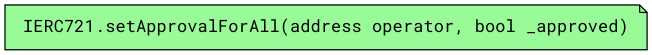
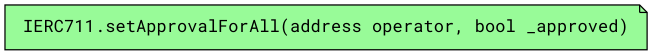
node "IERC721.setApprovalForAll(address operator, bool _approved)": label "IERC721.setApprovalForAll(address operator, bool _approved)" -> "IERC711.setApprovalForAll(address operator, bool _approved)"
